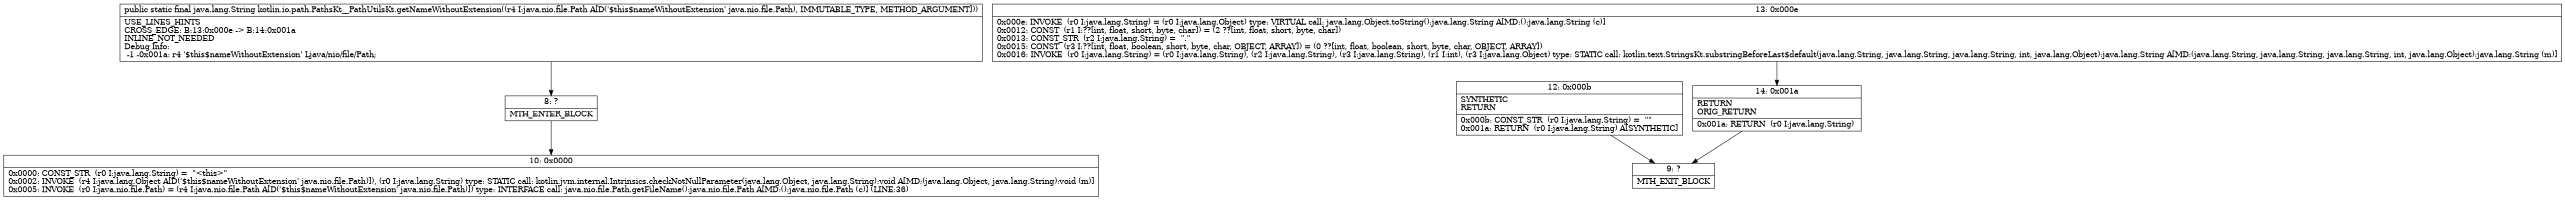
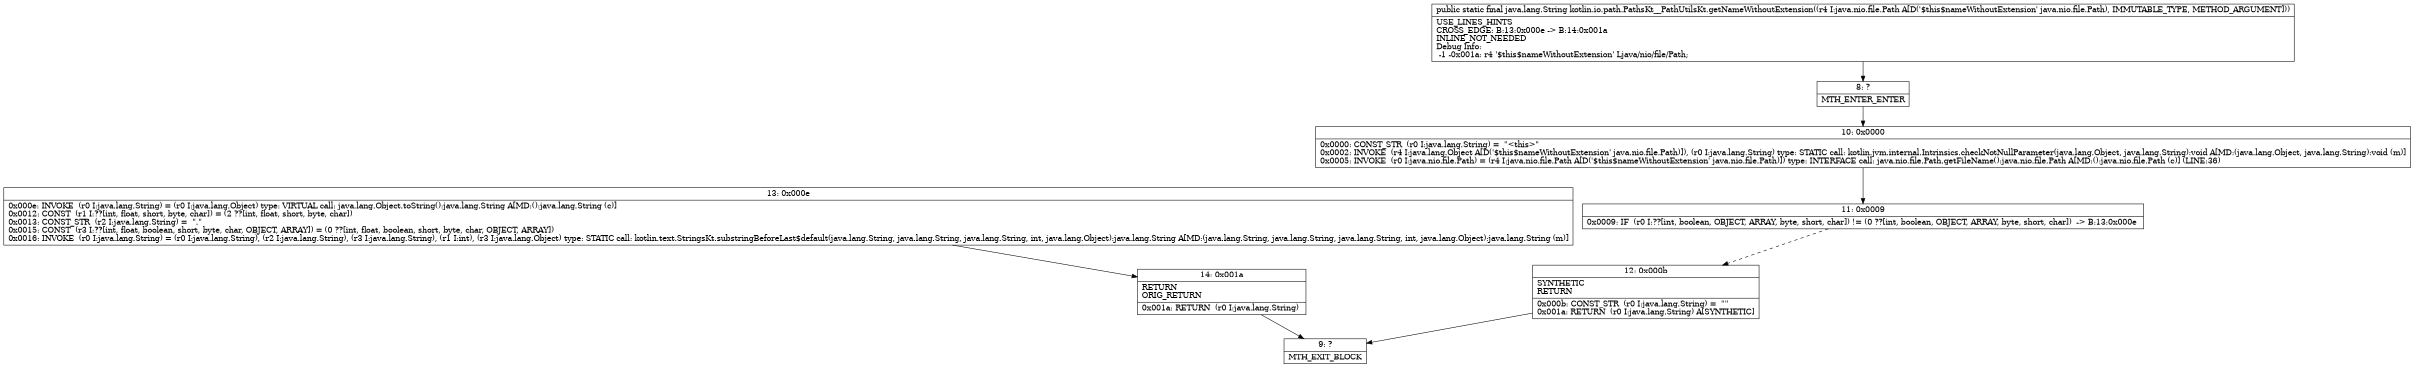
node "8: ?": text "MTH_ENTER_BLOCK" -> "MTH_ENTER_ENTER"
node "11: 0x0009": added
